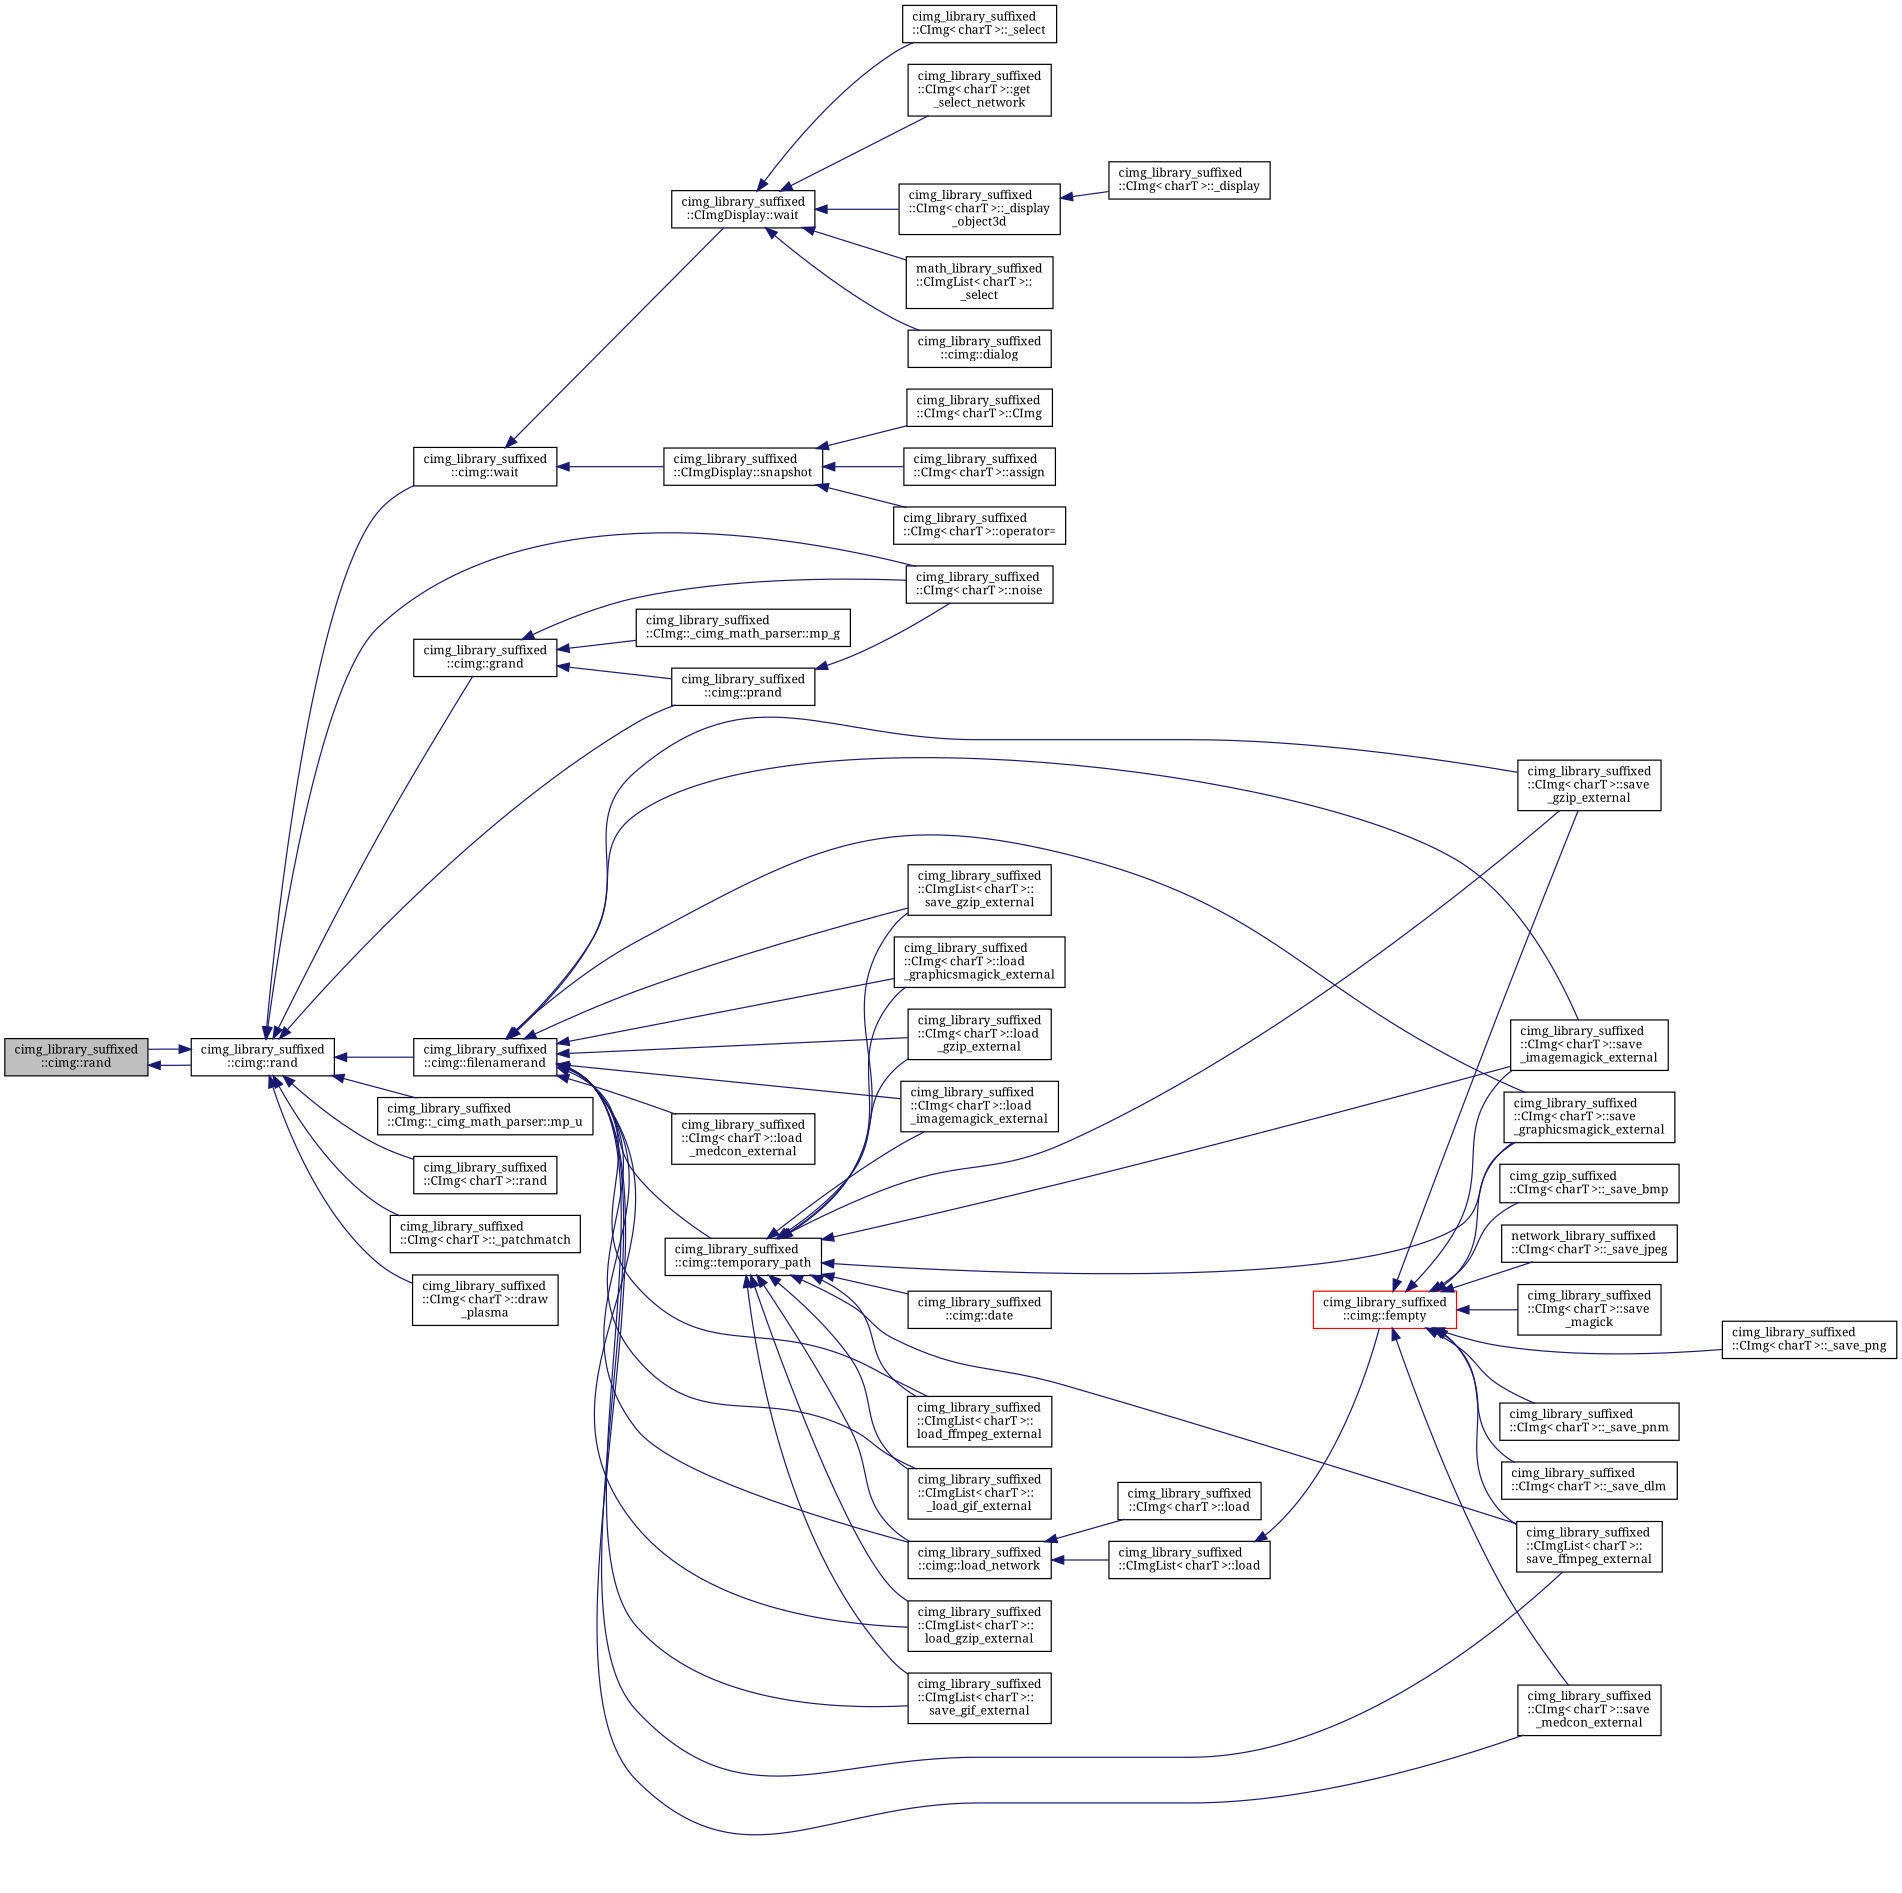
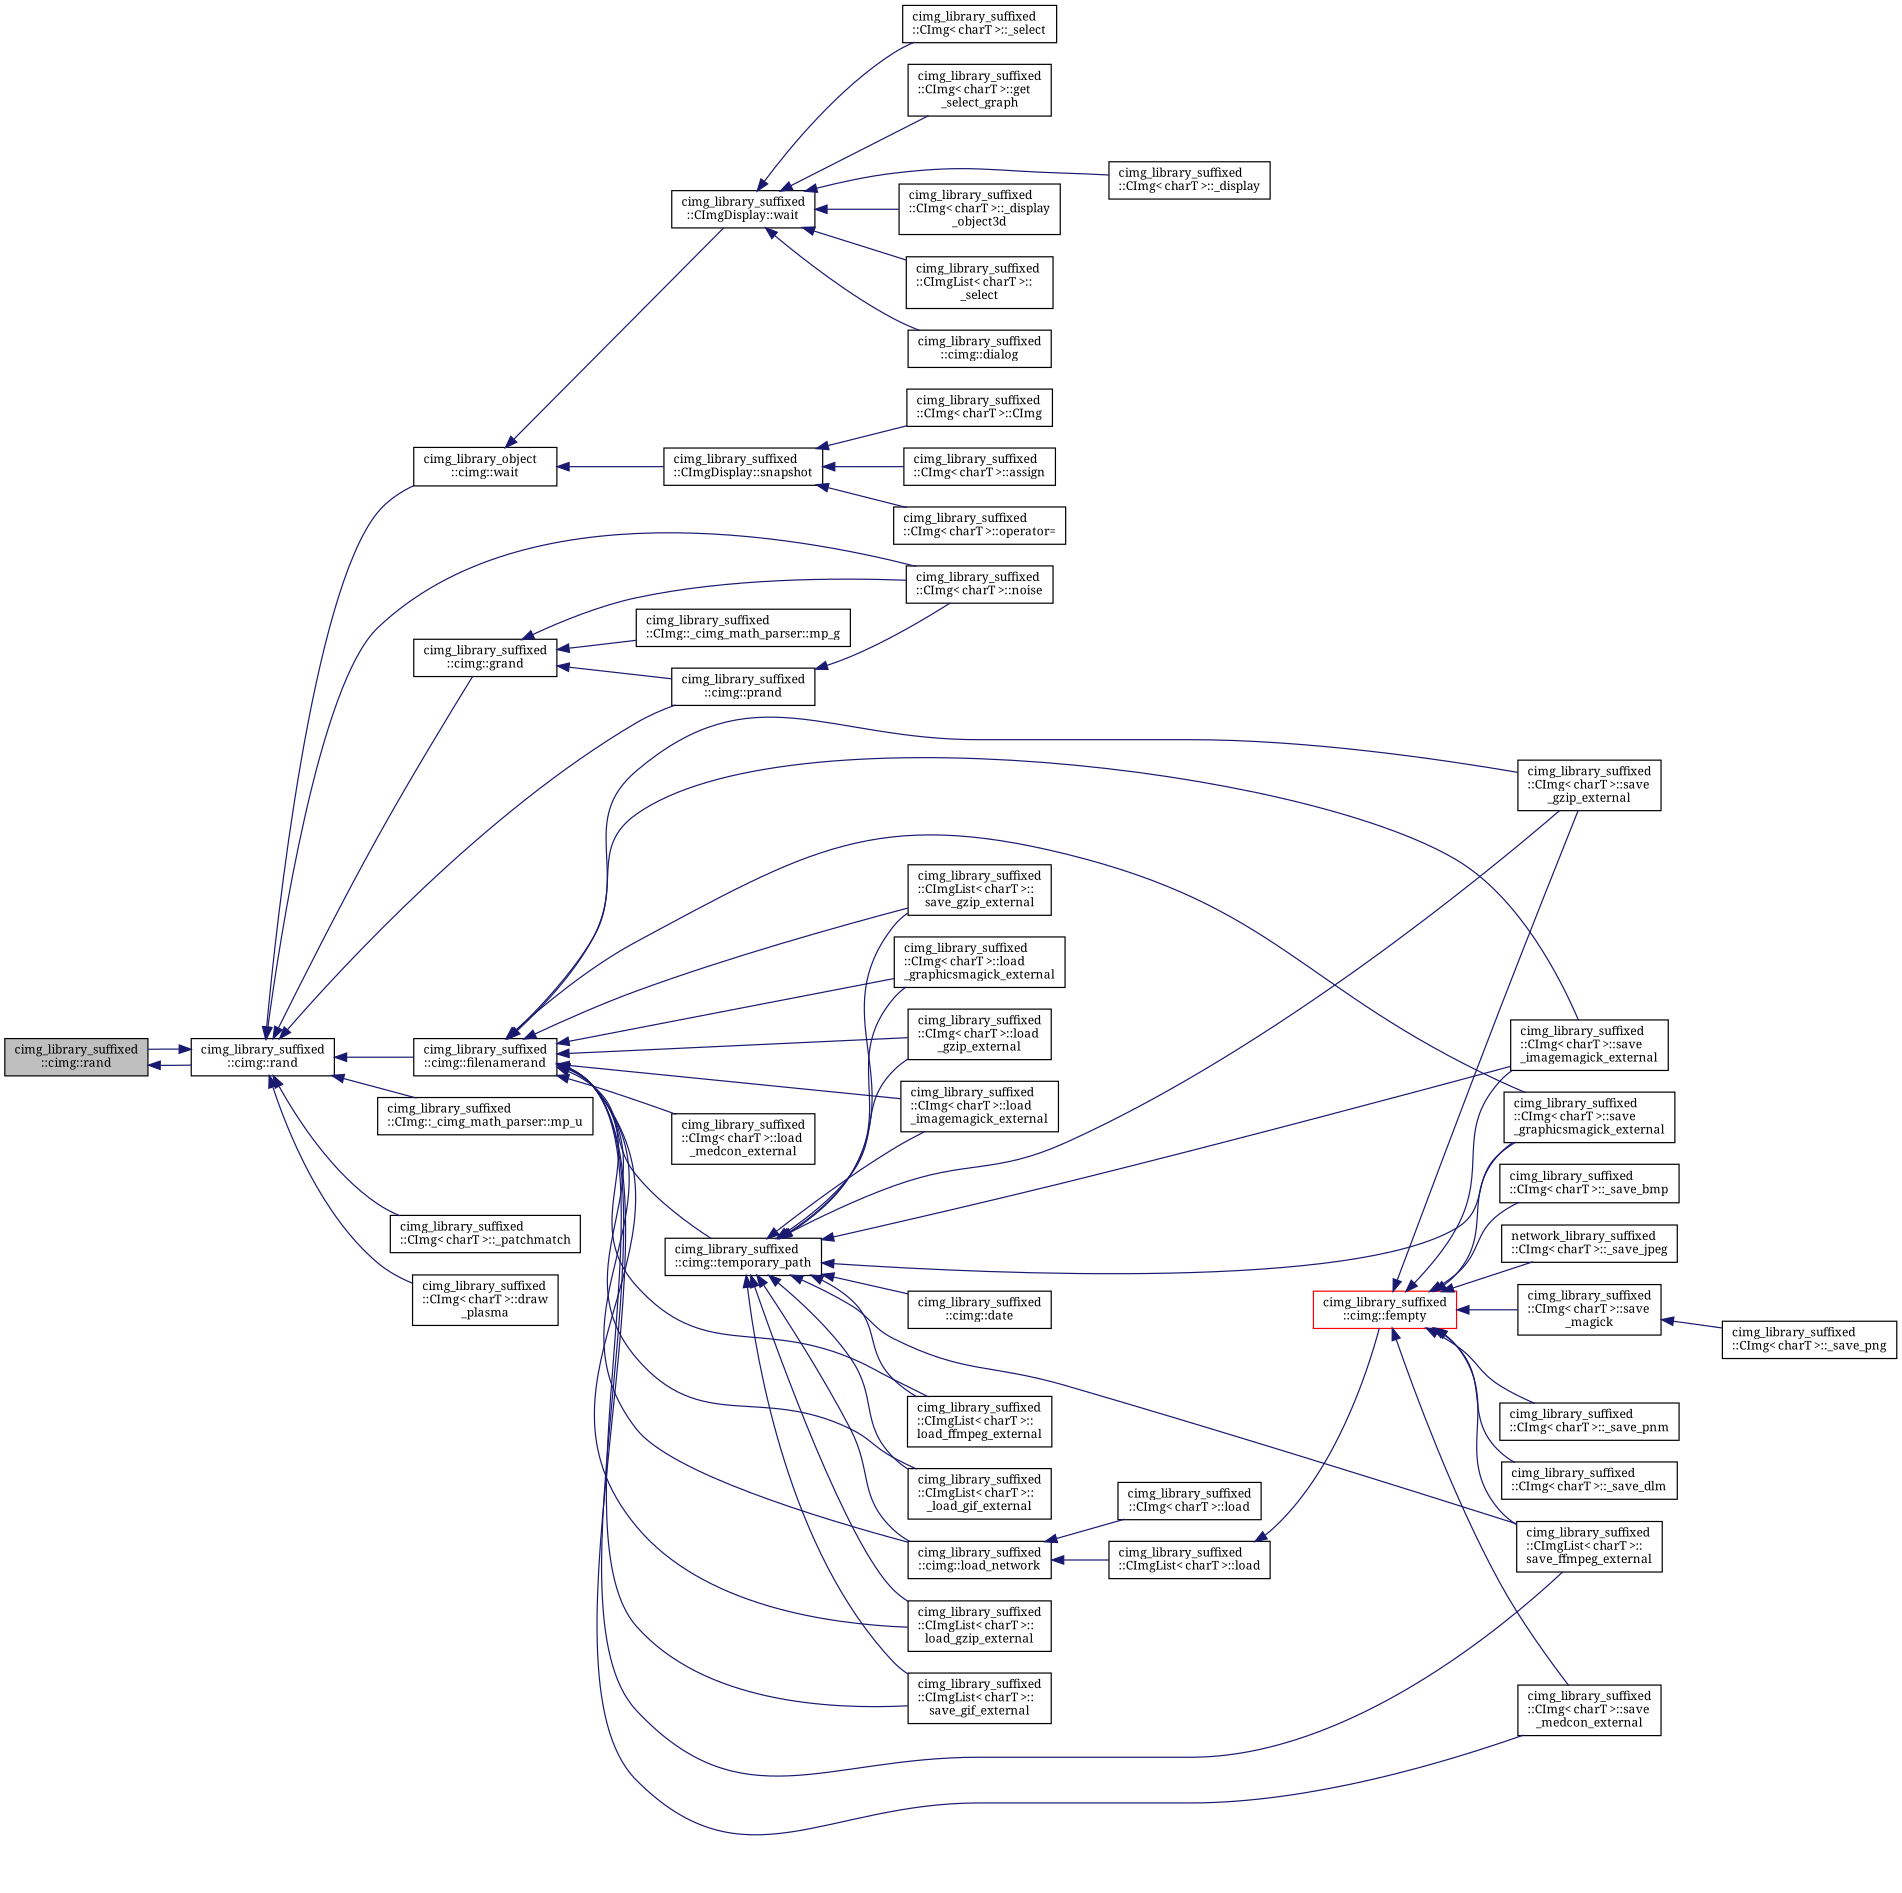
node "cimg_library_suffixed ::CImg< charT >::get _select_network": label "cimg_library_suffixed ::CImg< charT >::get _select_network" -> "cimg_library_suffixed ::CImg< charT >::get _select_graph"
edge "cimg_library_suffixed ::CImg< charT >::_display" -> "cimg_library_suffixed ::CImg< charT >::_display _object3d": now "cimg_library_suffixed ::CImg< charT >::_display" -> "cimg_library_suffixed ::CImgDisplay::wait"
node "math_library_suffixed ::CImgList< charT >:: _select": label "math_library_suffixed ::CImgList< charT >:: _select" -> "cimg_library_suffixed ::CImgList< charT >:: _select"
node "cimg_library_suffixed ::cimg::wait": label "cimg_library_suffixed ::cimg::wait" -> "cimg_library_object ::cimg::wait"
node "cimg_library_suffixed ::CImg< charT >::rand": removed
node "cimg_gzip_suffixed ::CImg< charT >::_save_bmp": label "cimg_gzip_suffixed ::CImg< charT >::_save_bmp" -> "cimg_library_suffixed ::CImg< charT >::_save_bmp"
edge "cimg_library_suffixed ::CImg< charT >::_save_png" -> "cimg_library_suffixed ::cimg::fempty": now "cimg_library_suffixed ::CImg< charT >::_save_png" -> "cimg_library_suffixed ::CImg< charT >::save _magick"
